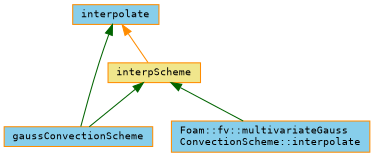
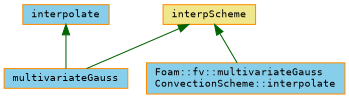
edge "interpScheme" -> "interpolate": removed
node "gaussConvectionScheme": label "gaussConvectionScheme" -> "multivariateGauss"
